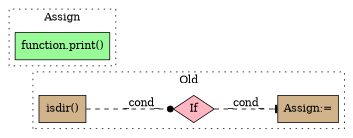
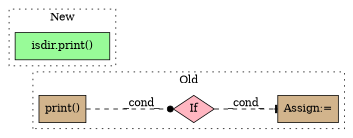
cluster "Assign": label "Assign" -> "New"
node "function.print()": label "function.print()" -> "isdir.print()"
node "isdir()": label "isdir()" -> "print()"
